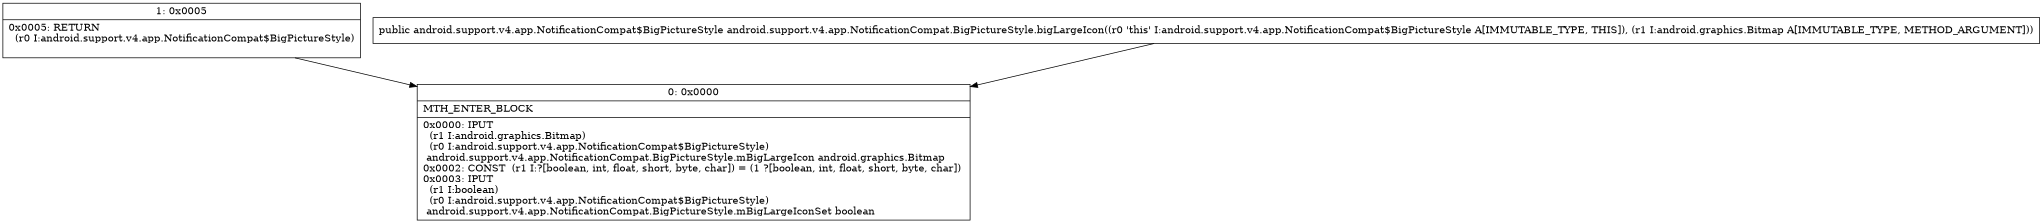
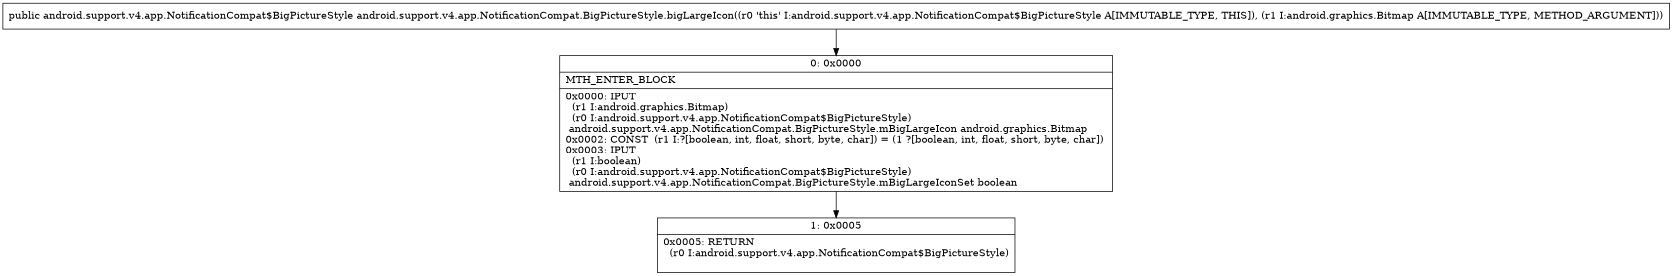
edge "1: 0x0005" -> "0: 0x0000": reversed
